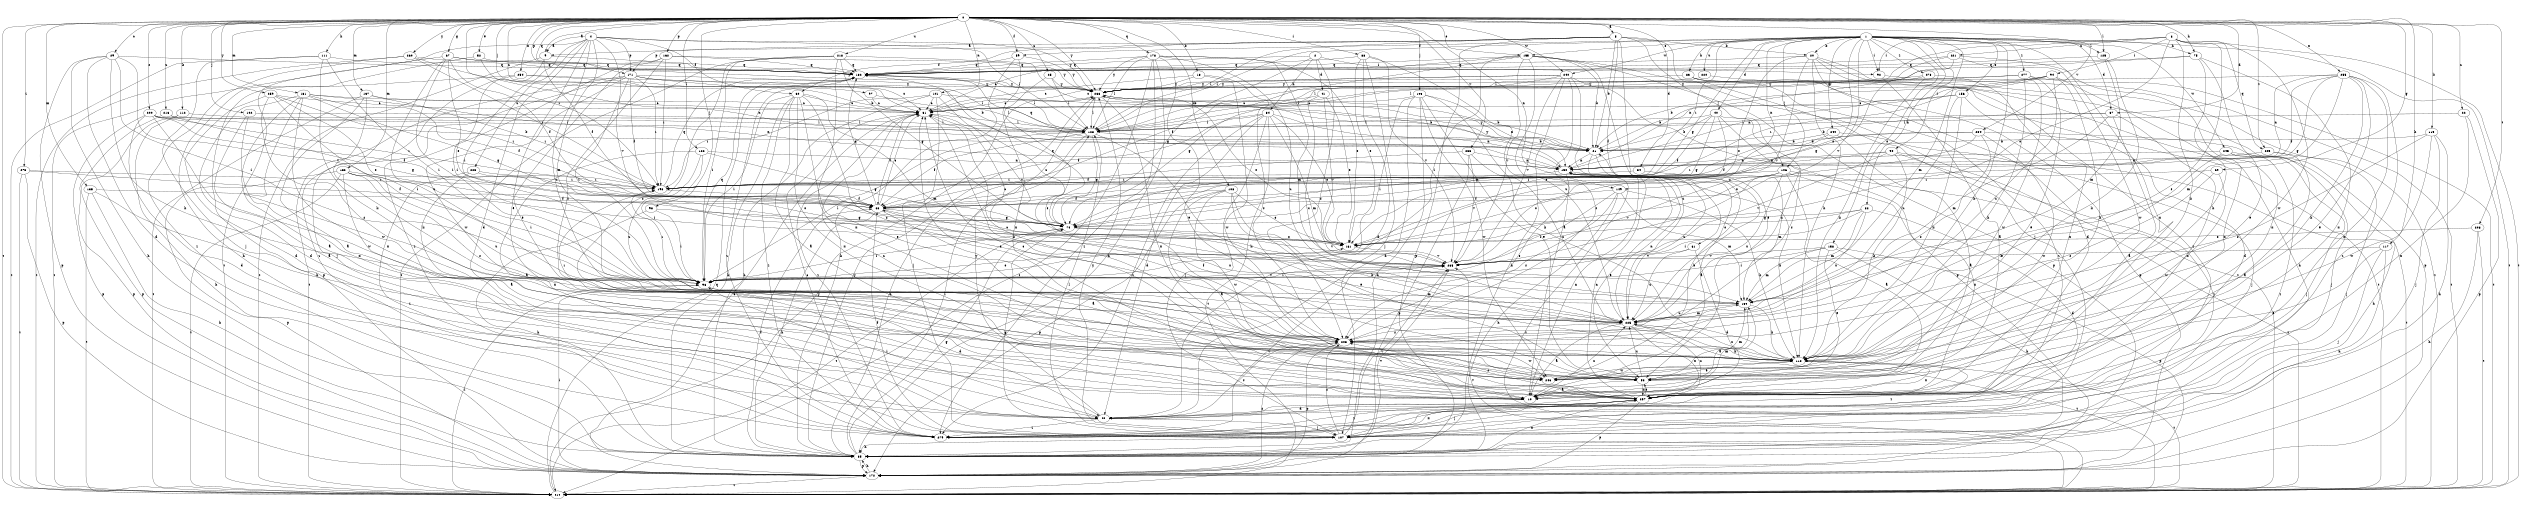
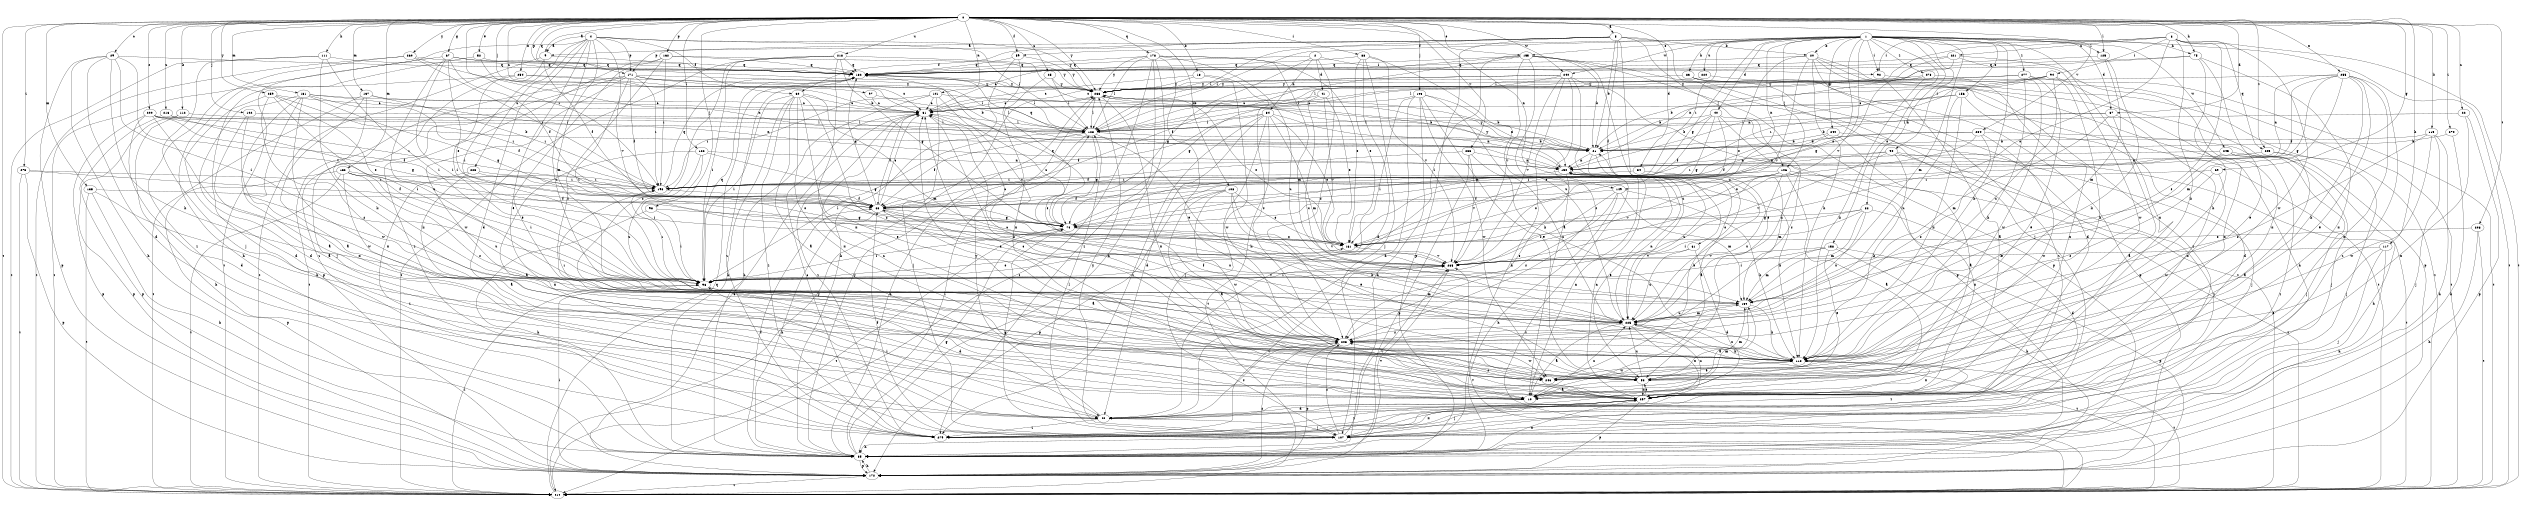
node "270": added
